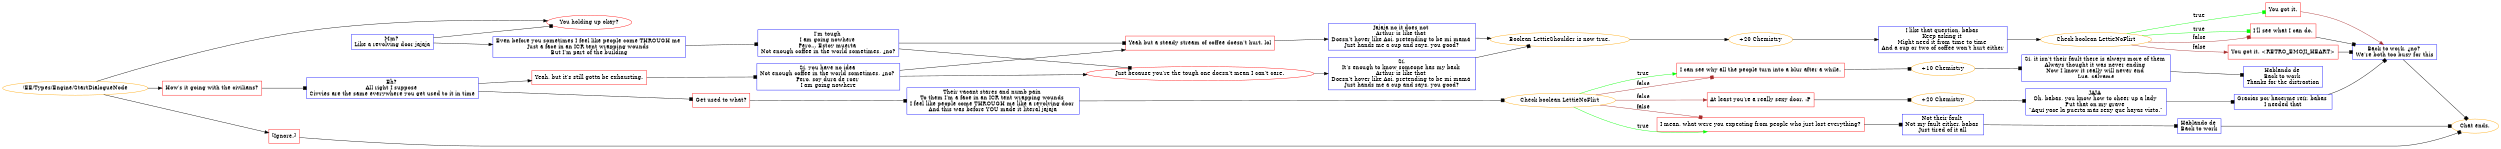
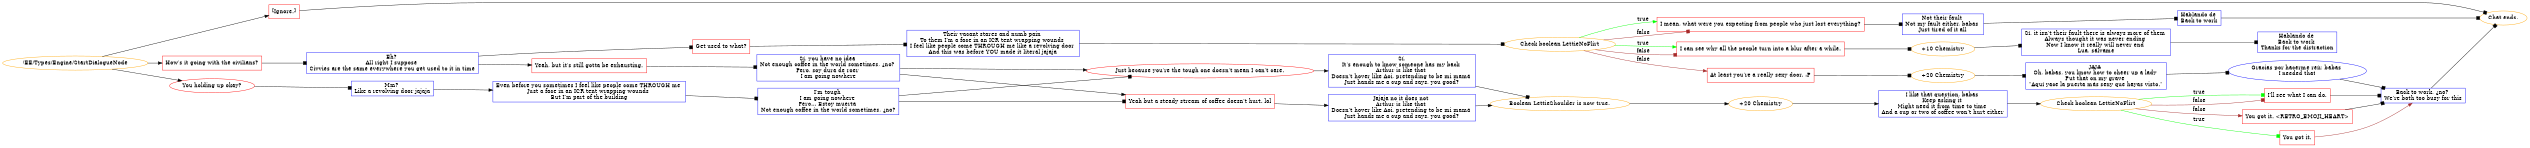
edge "Mm? Like a revolving door jajaja" -> "You holding up okay?": reversed
node "Gracias por hacerme reír, babas I needed that": shape box -> ellipse
